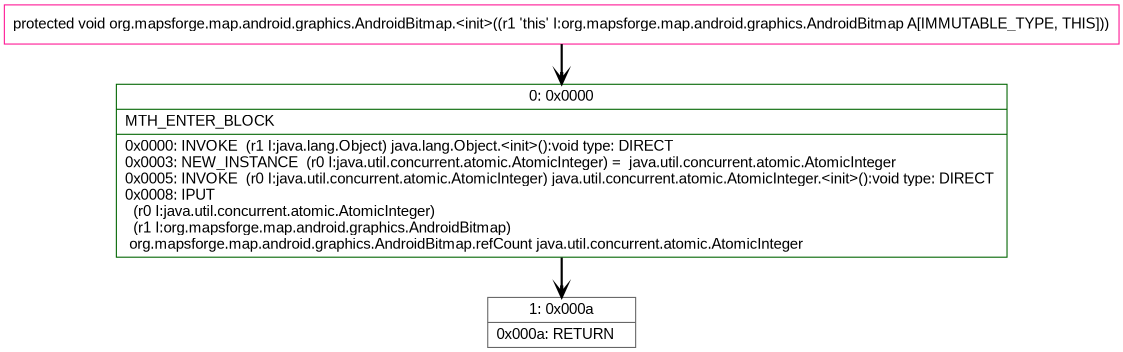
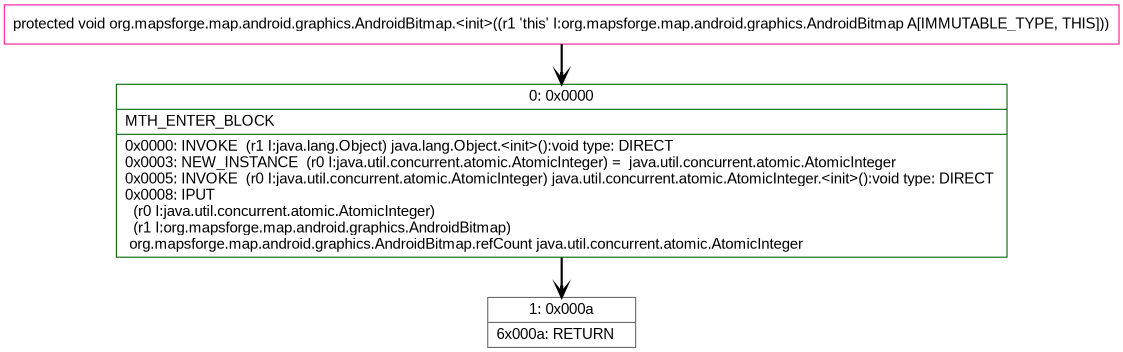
node "1: 0x000a": text "0x000a: RETURN" -> "6x000a: RETURN"
